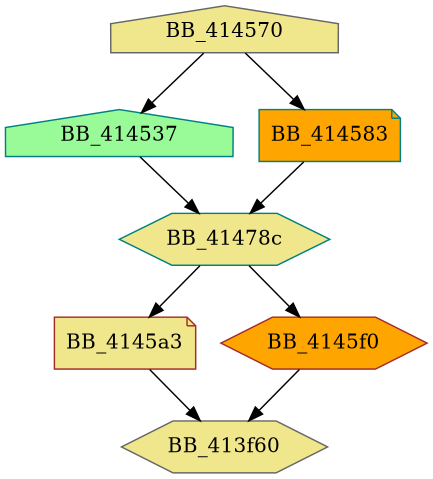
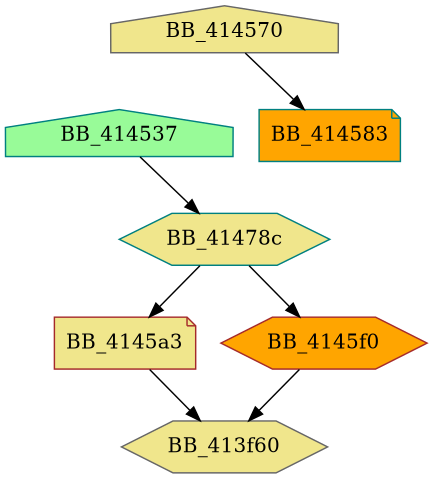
edge "BB_414570" -> "BB_414537": removed
edge "BB_414583" -> "BB_41478c": removed
